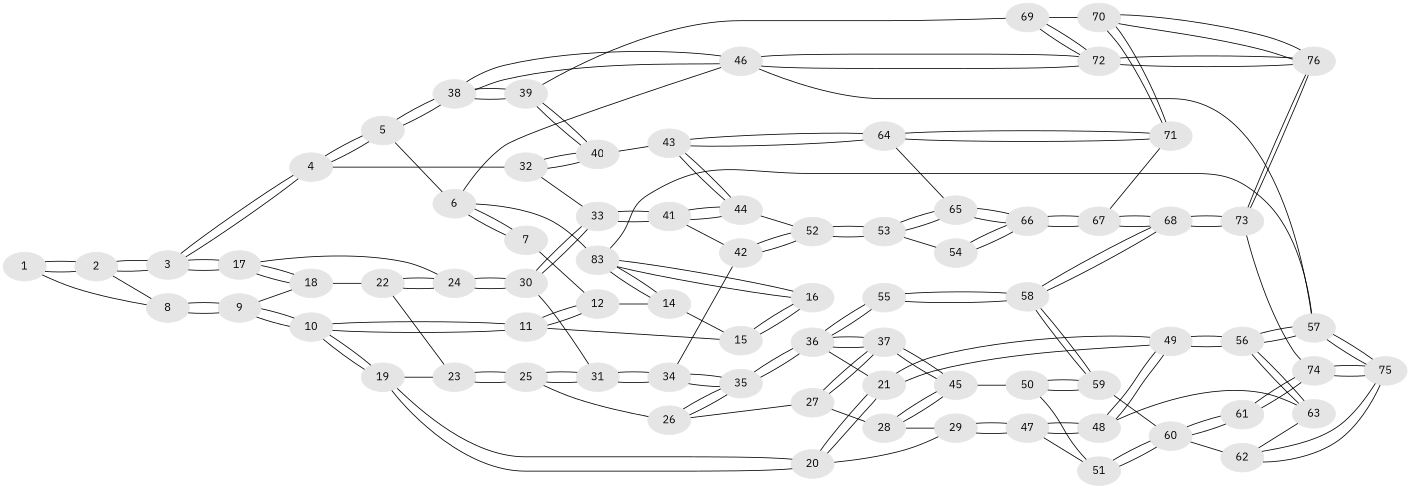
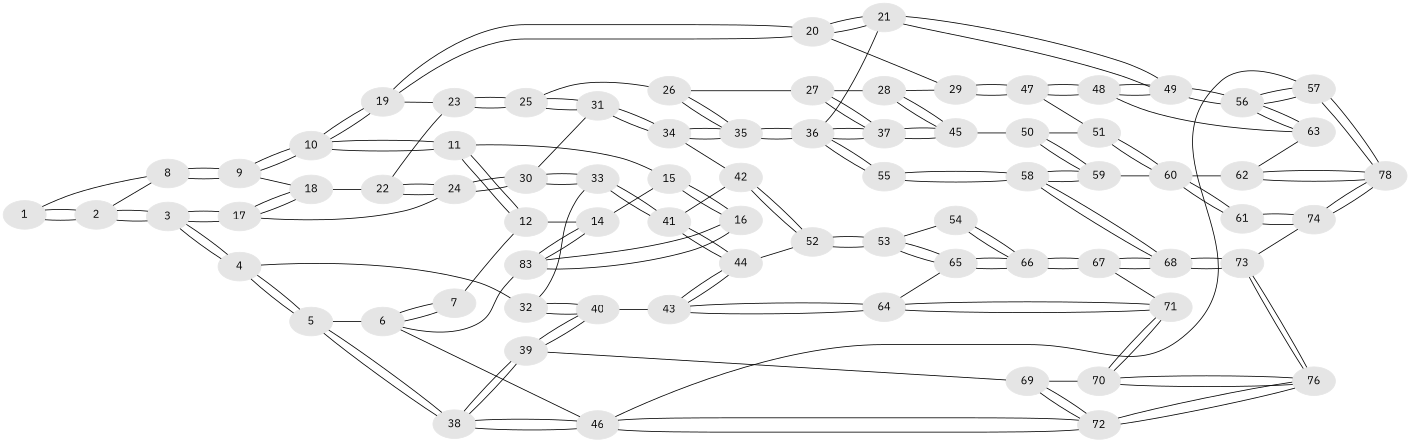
edge "83" -- "57": removed
node "75": label "75" -> "78"
